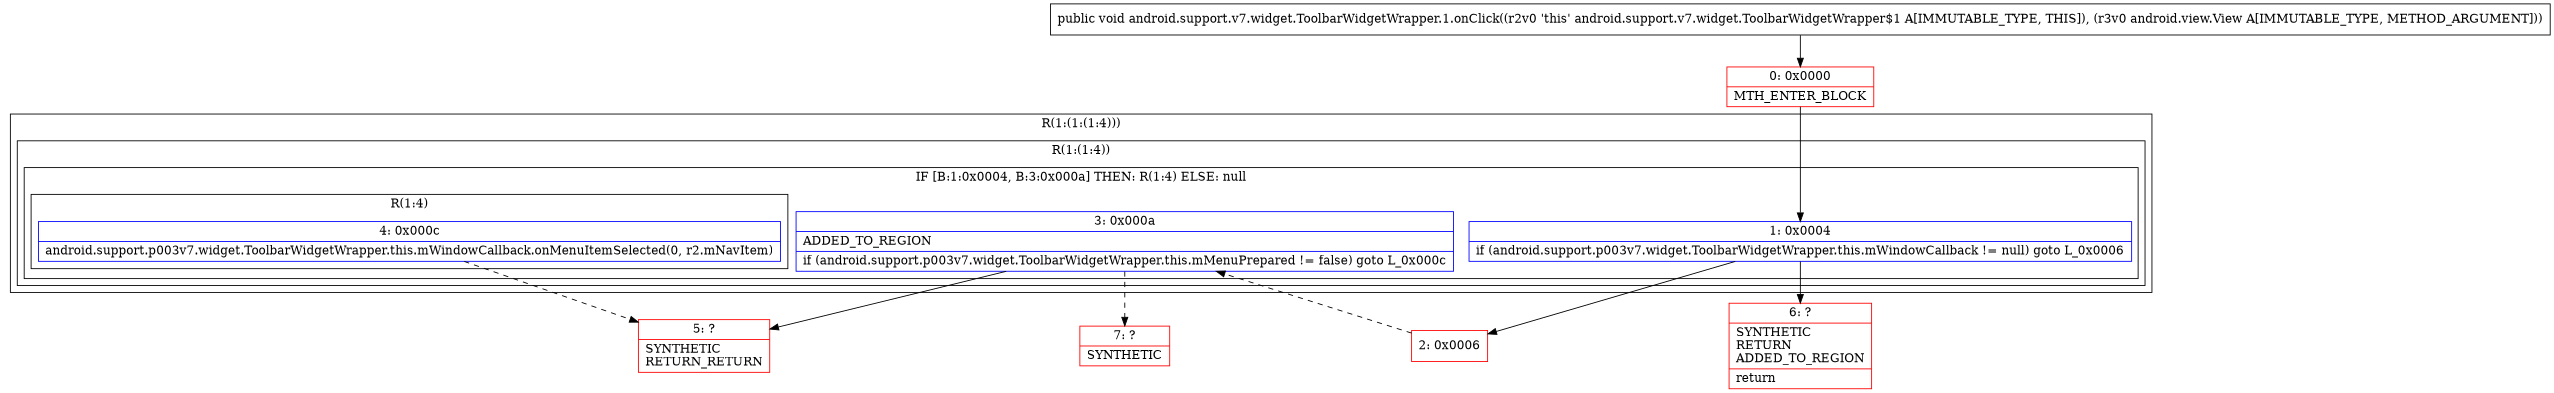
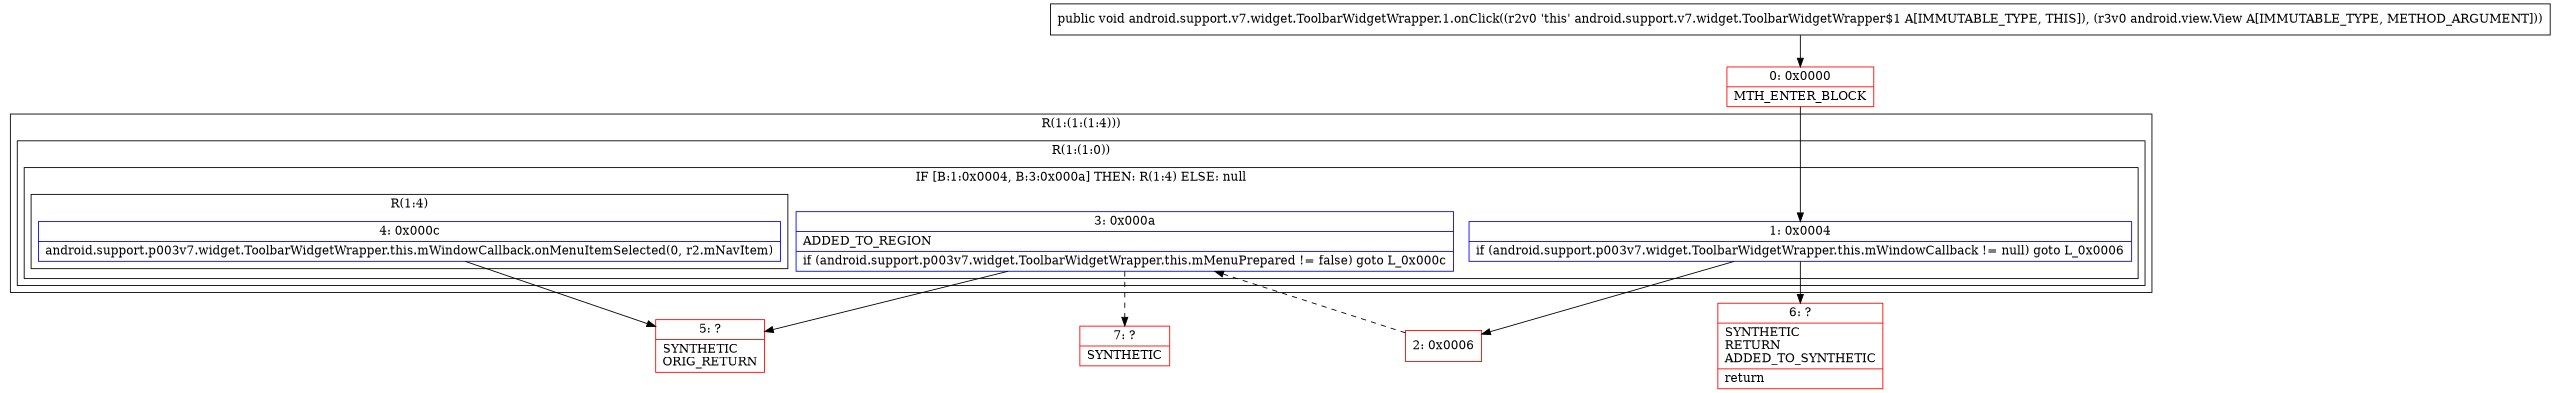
cluster "R(1:(1:4))": label "R(1:(1:4))" -> "R(1:(1:0))"
edge "4: 0x000c" -> "5: ?": style dashed -> solid
node "6: ?": text "ADDED_TO_REGION" -> "ADDED_TO_SYNTHETIC"
node "5: ?": text "RETURN_RETURN" -> "ORIG_RETURN"
